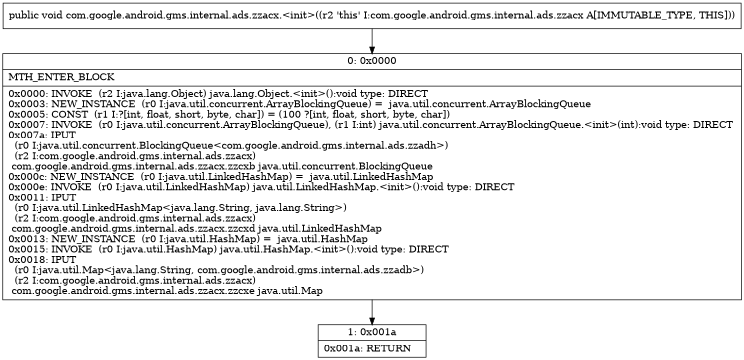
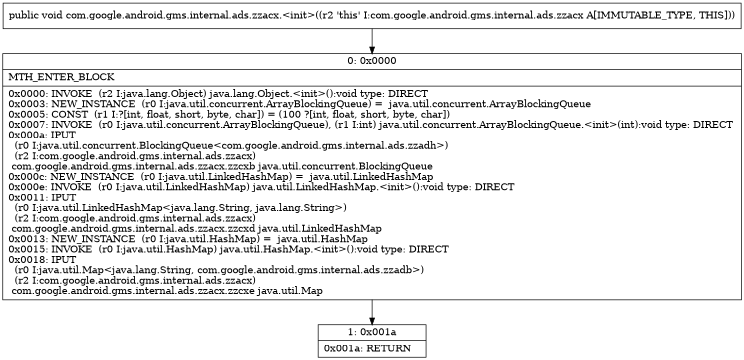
node "0: 0x0000": text "0x007a: IPUT" -> "0x000a: IPUT"
